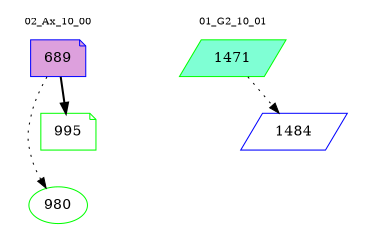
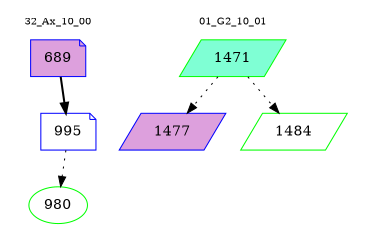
cluster "02_Ax_10_00": label "02_Ax_10_00" -> "32_Ax_10_00"
edge "689" -> "980": now "995" -> "980"
node "995": color green -> blue
node "1477": added
node "1484": color blue -> green
